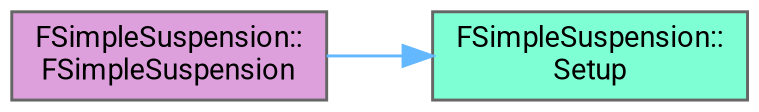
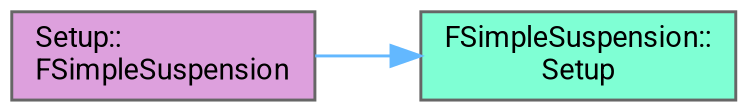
node "FSimpleSuspension:: FSimpleSuspension": label "FSimpleSuspension:: FSimpleSuspension" -> "Setup:: FSimpleSuspension"
